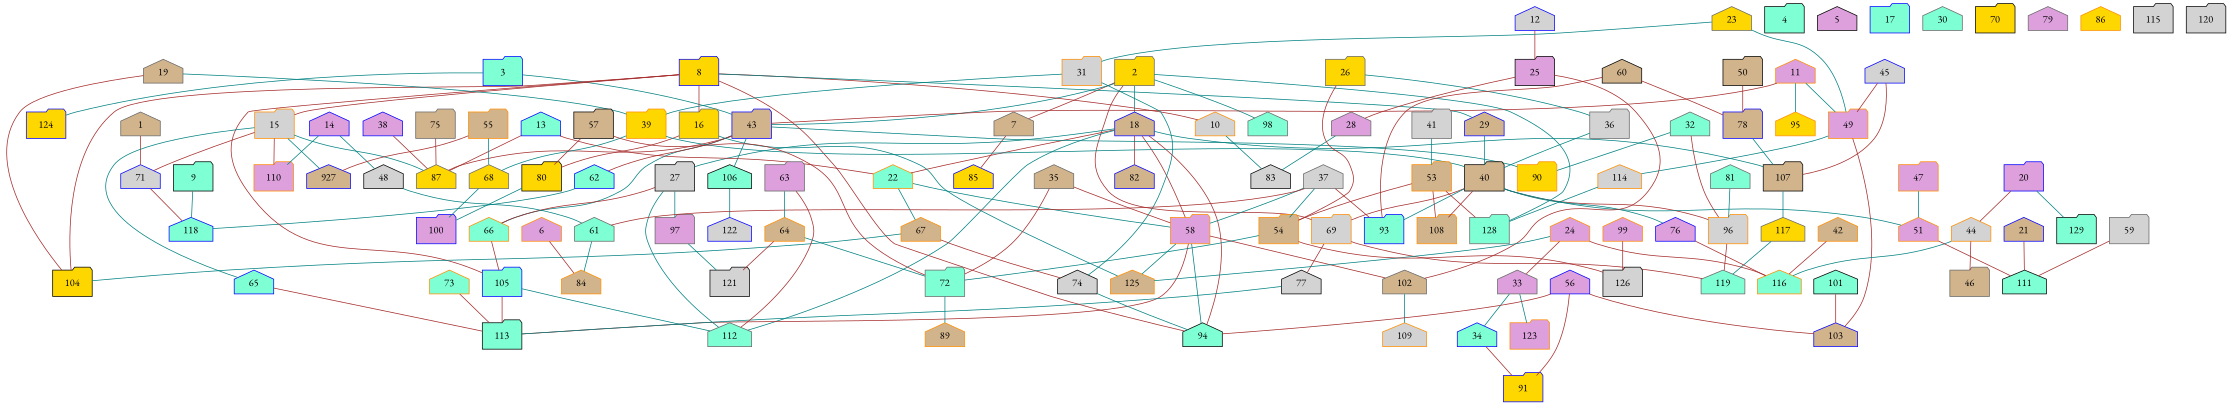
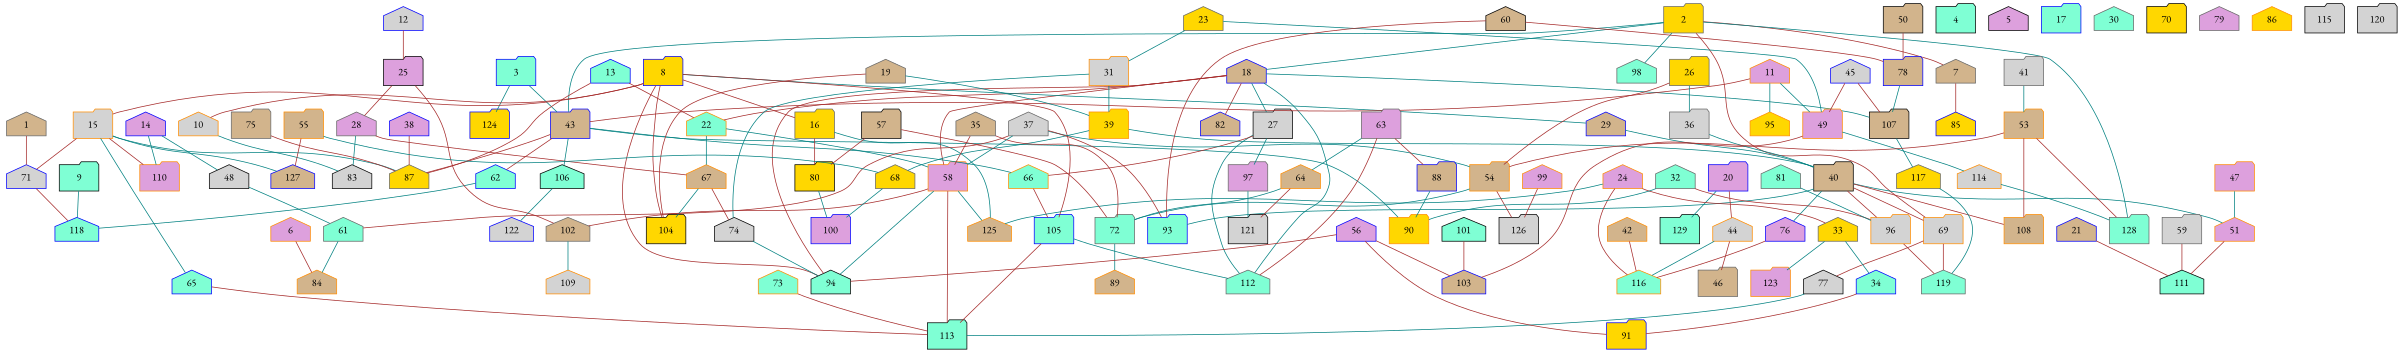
edge "28" -- "67": added
node "927": label "927" -> "127"
node "88": added
node "33": fillcolor plum -> gold
